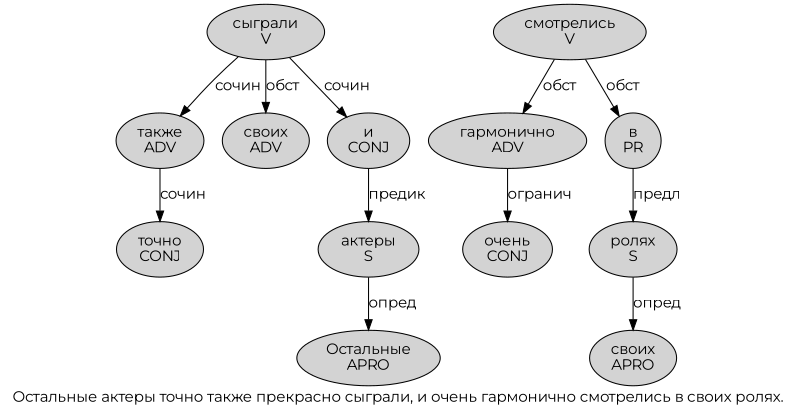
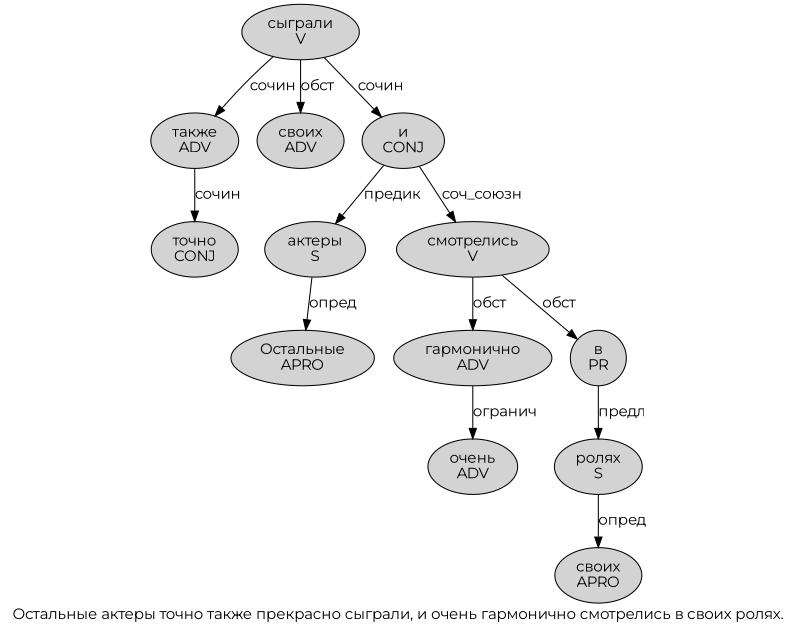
edge "и CONJ" -> "смотрелись V": added, label "соч_союзн"
node "очень CONJ": label "очень CONJ" -> "очень ADV"
